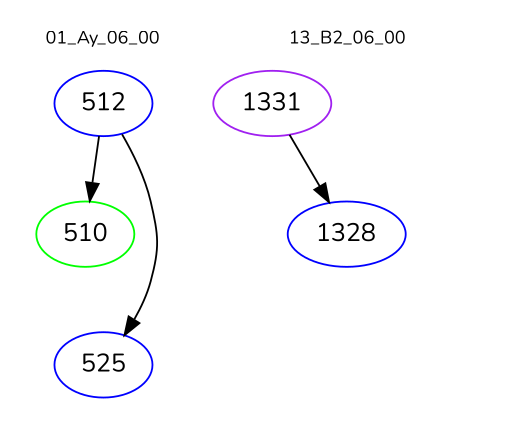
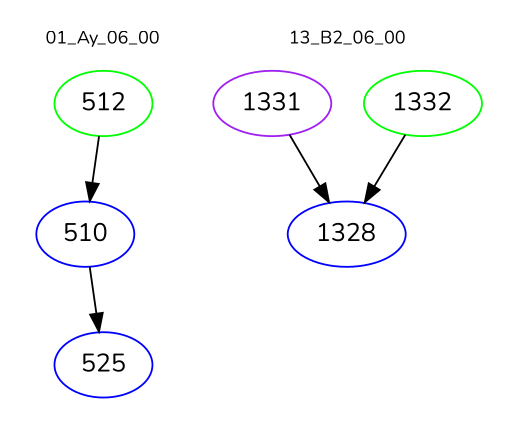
node "512": color blue -> green
node "1332": added
edge "512" -> "525": now "510" -> "525"
node "510": color green -> blue
